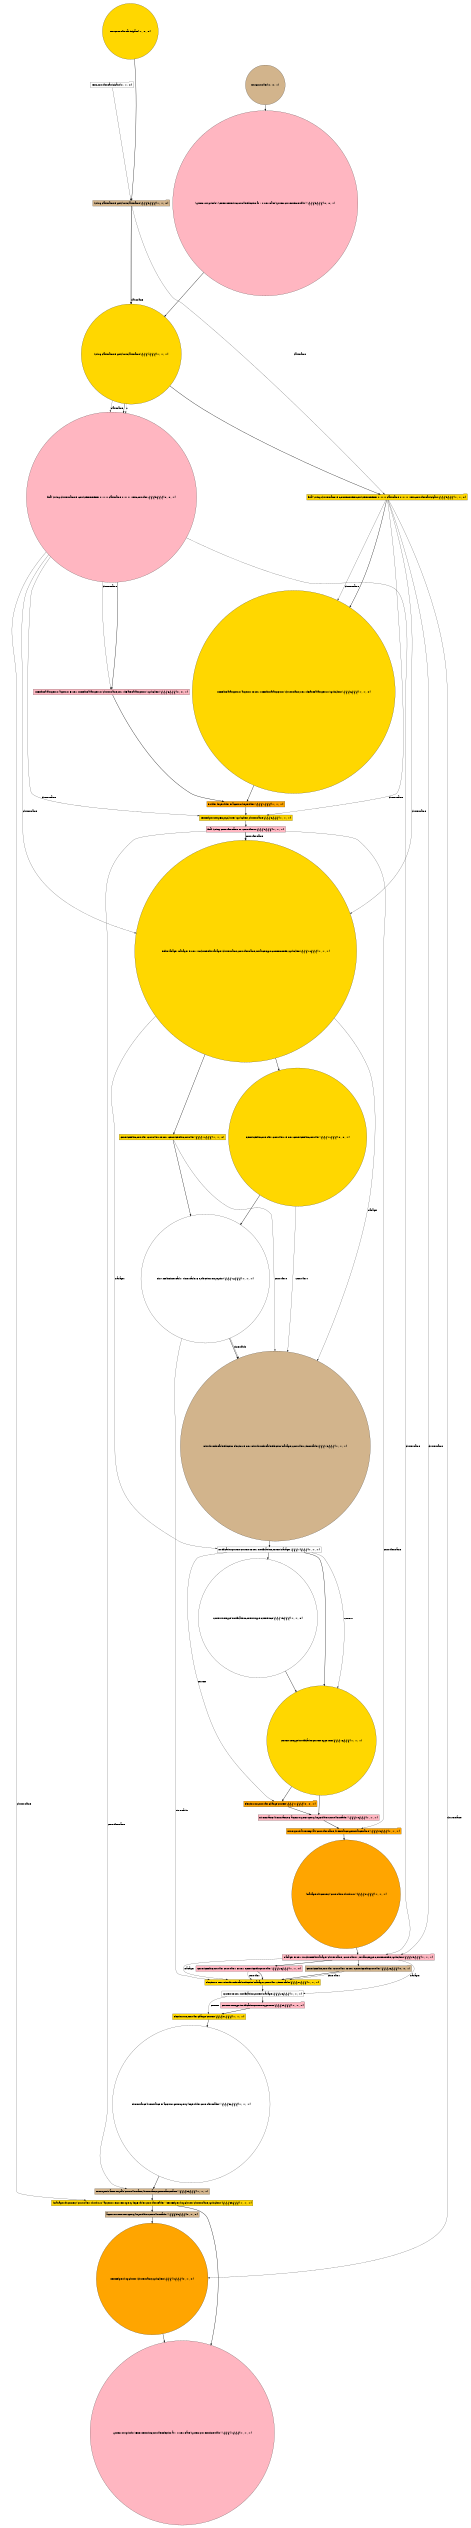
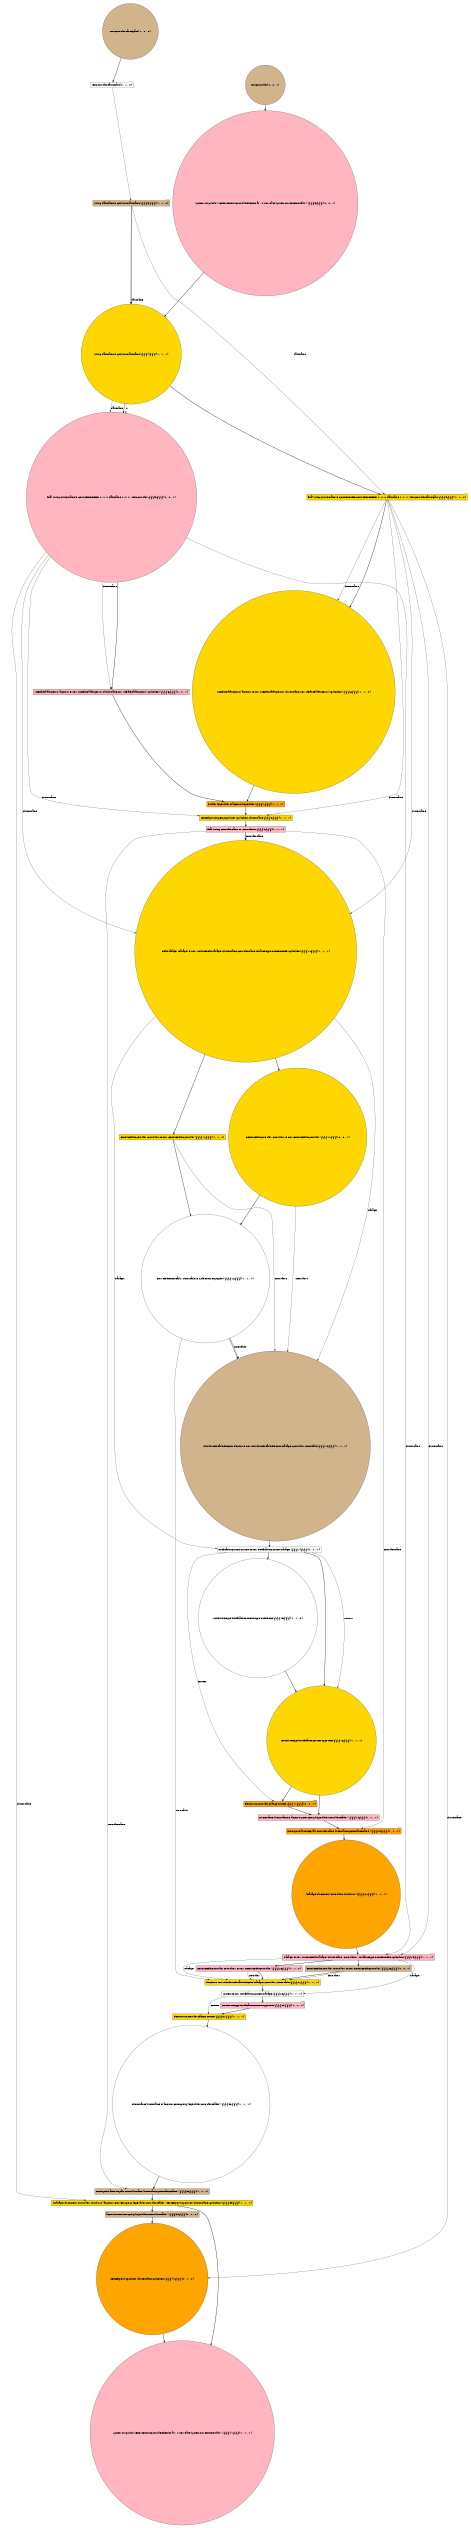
node "testControllerParticipant['1', '0', '0']": fillcolor gold -> tan
edge "testControllerParticipant['1', '0', '0']" -> "String className = getShortClassName()@@@3@@@['1', '1', '0']": now "testControllerParticipant['1', '0', '0']" -> "testControllerParticipant['0', '1', '0']"
